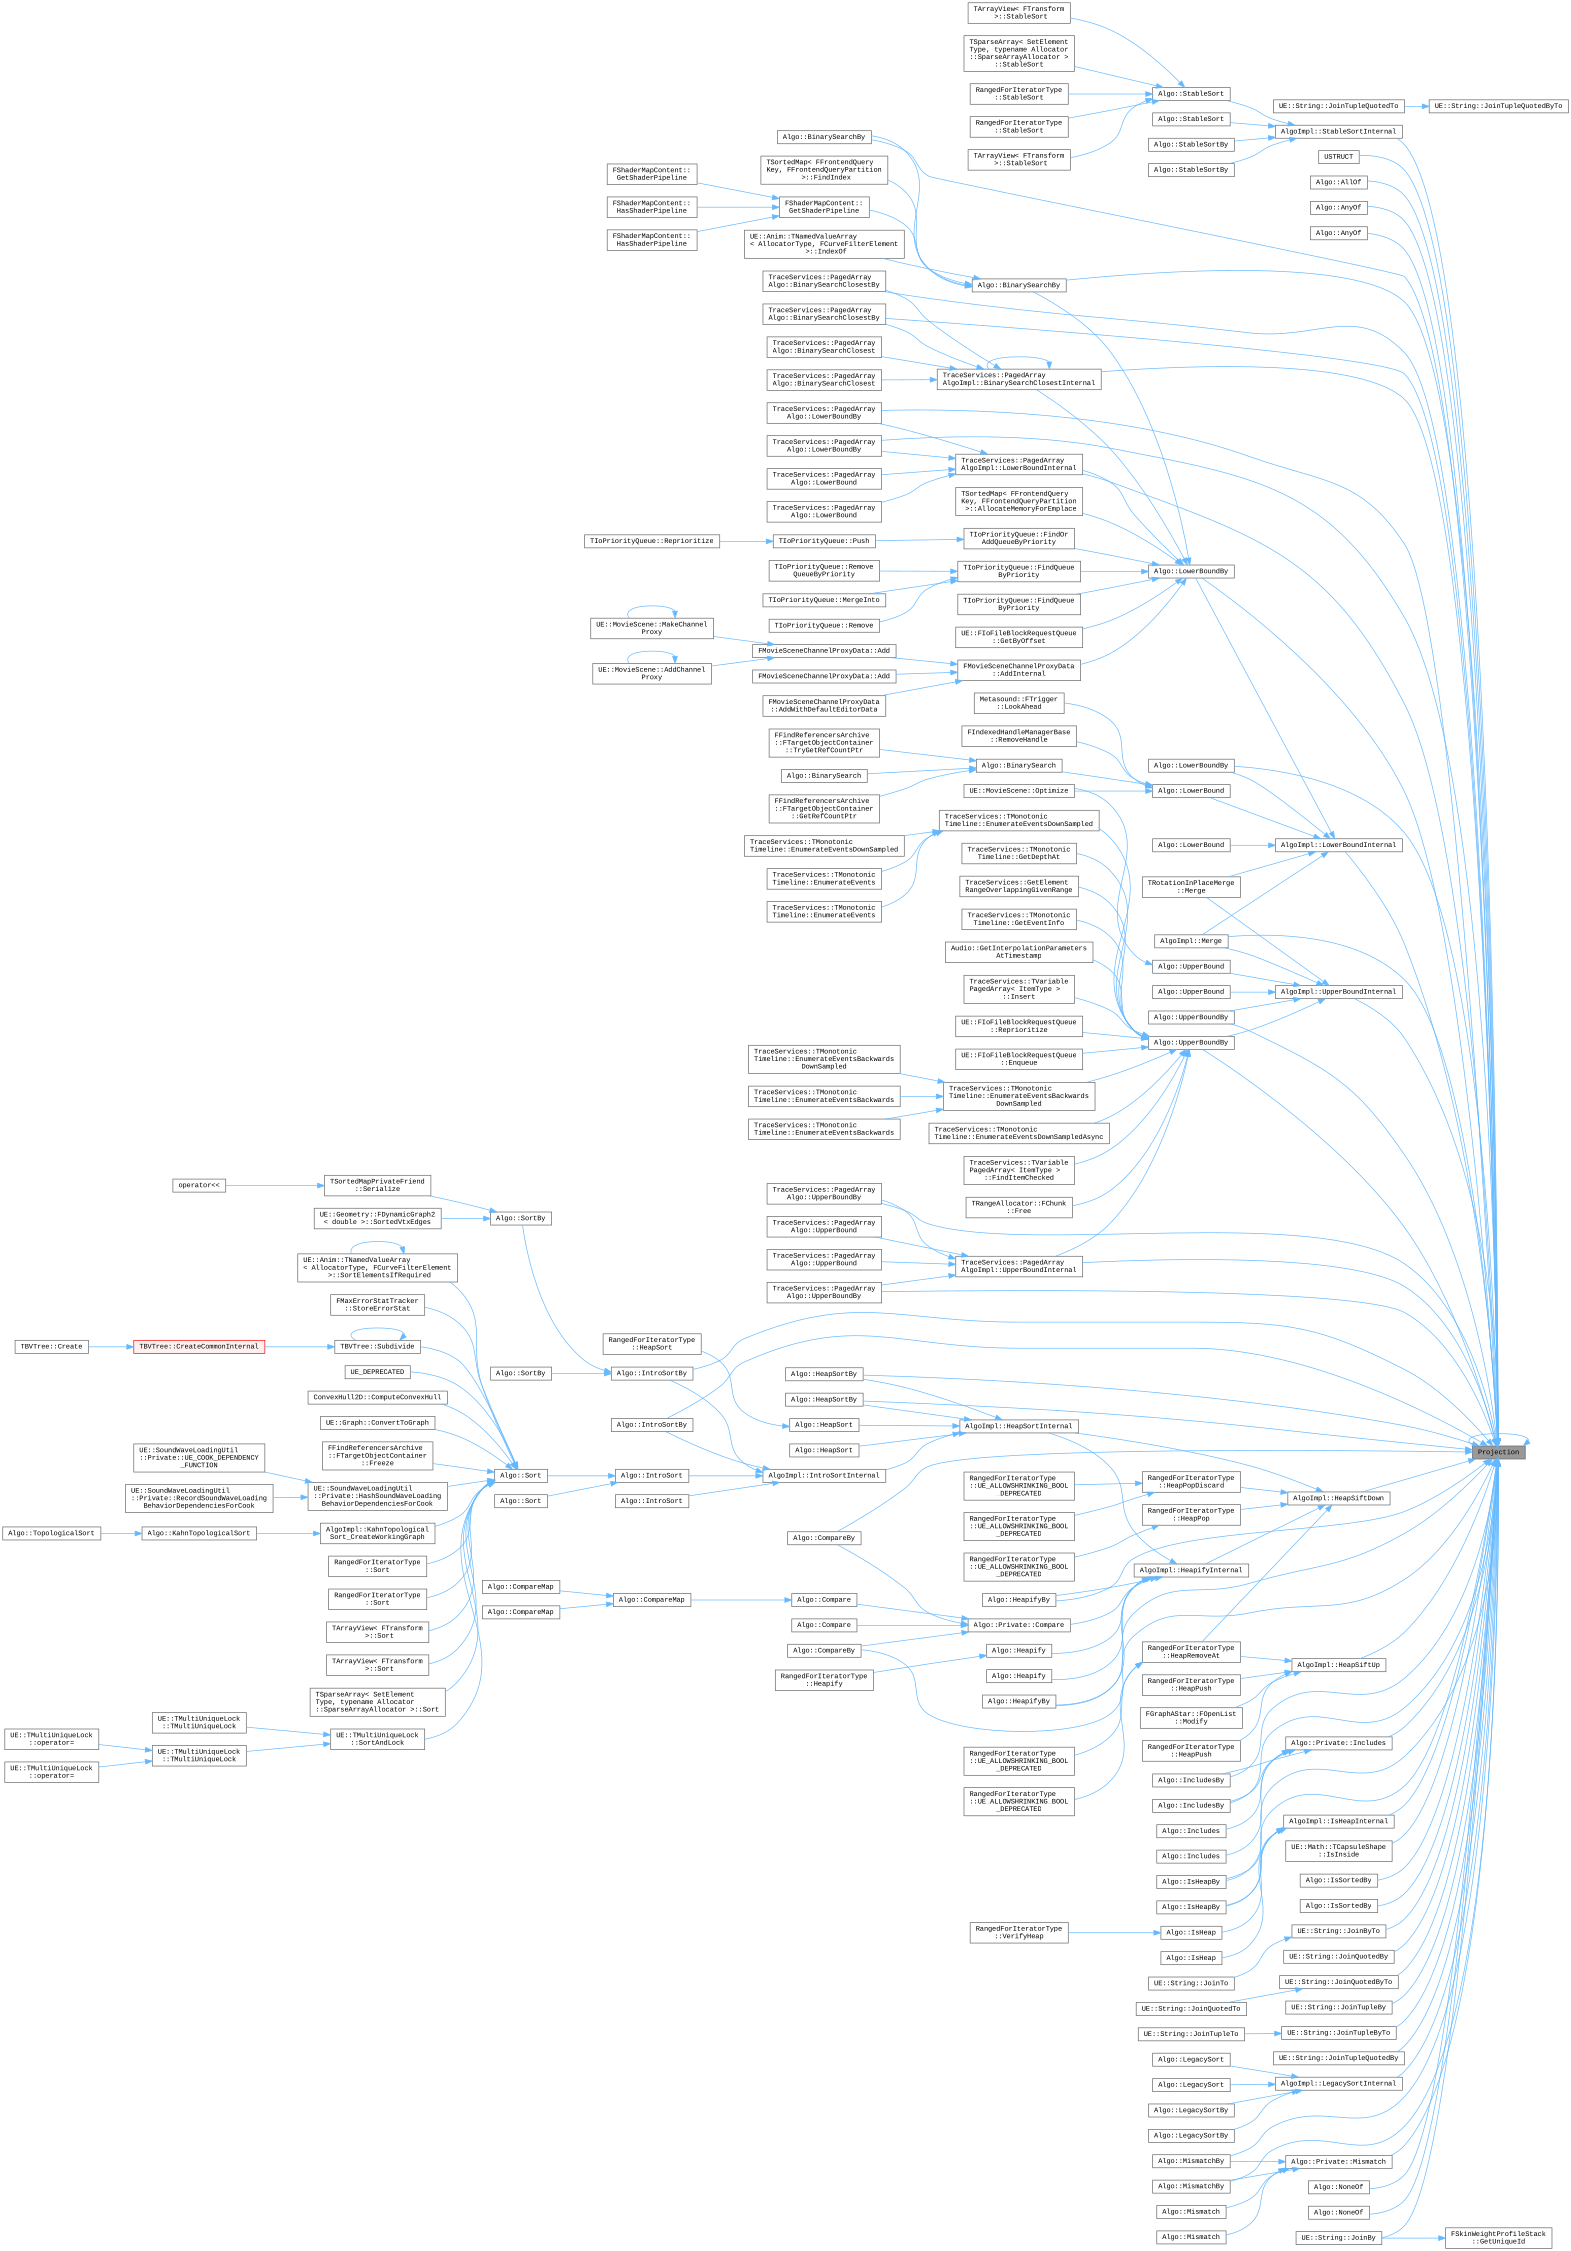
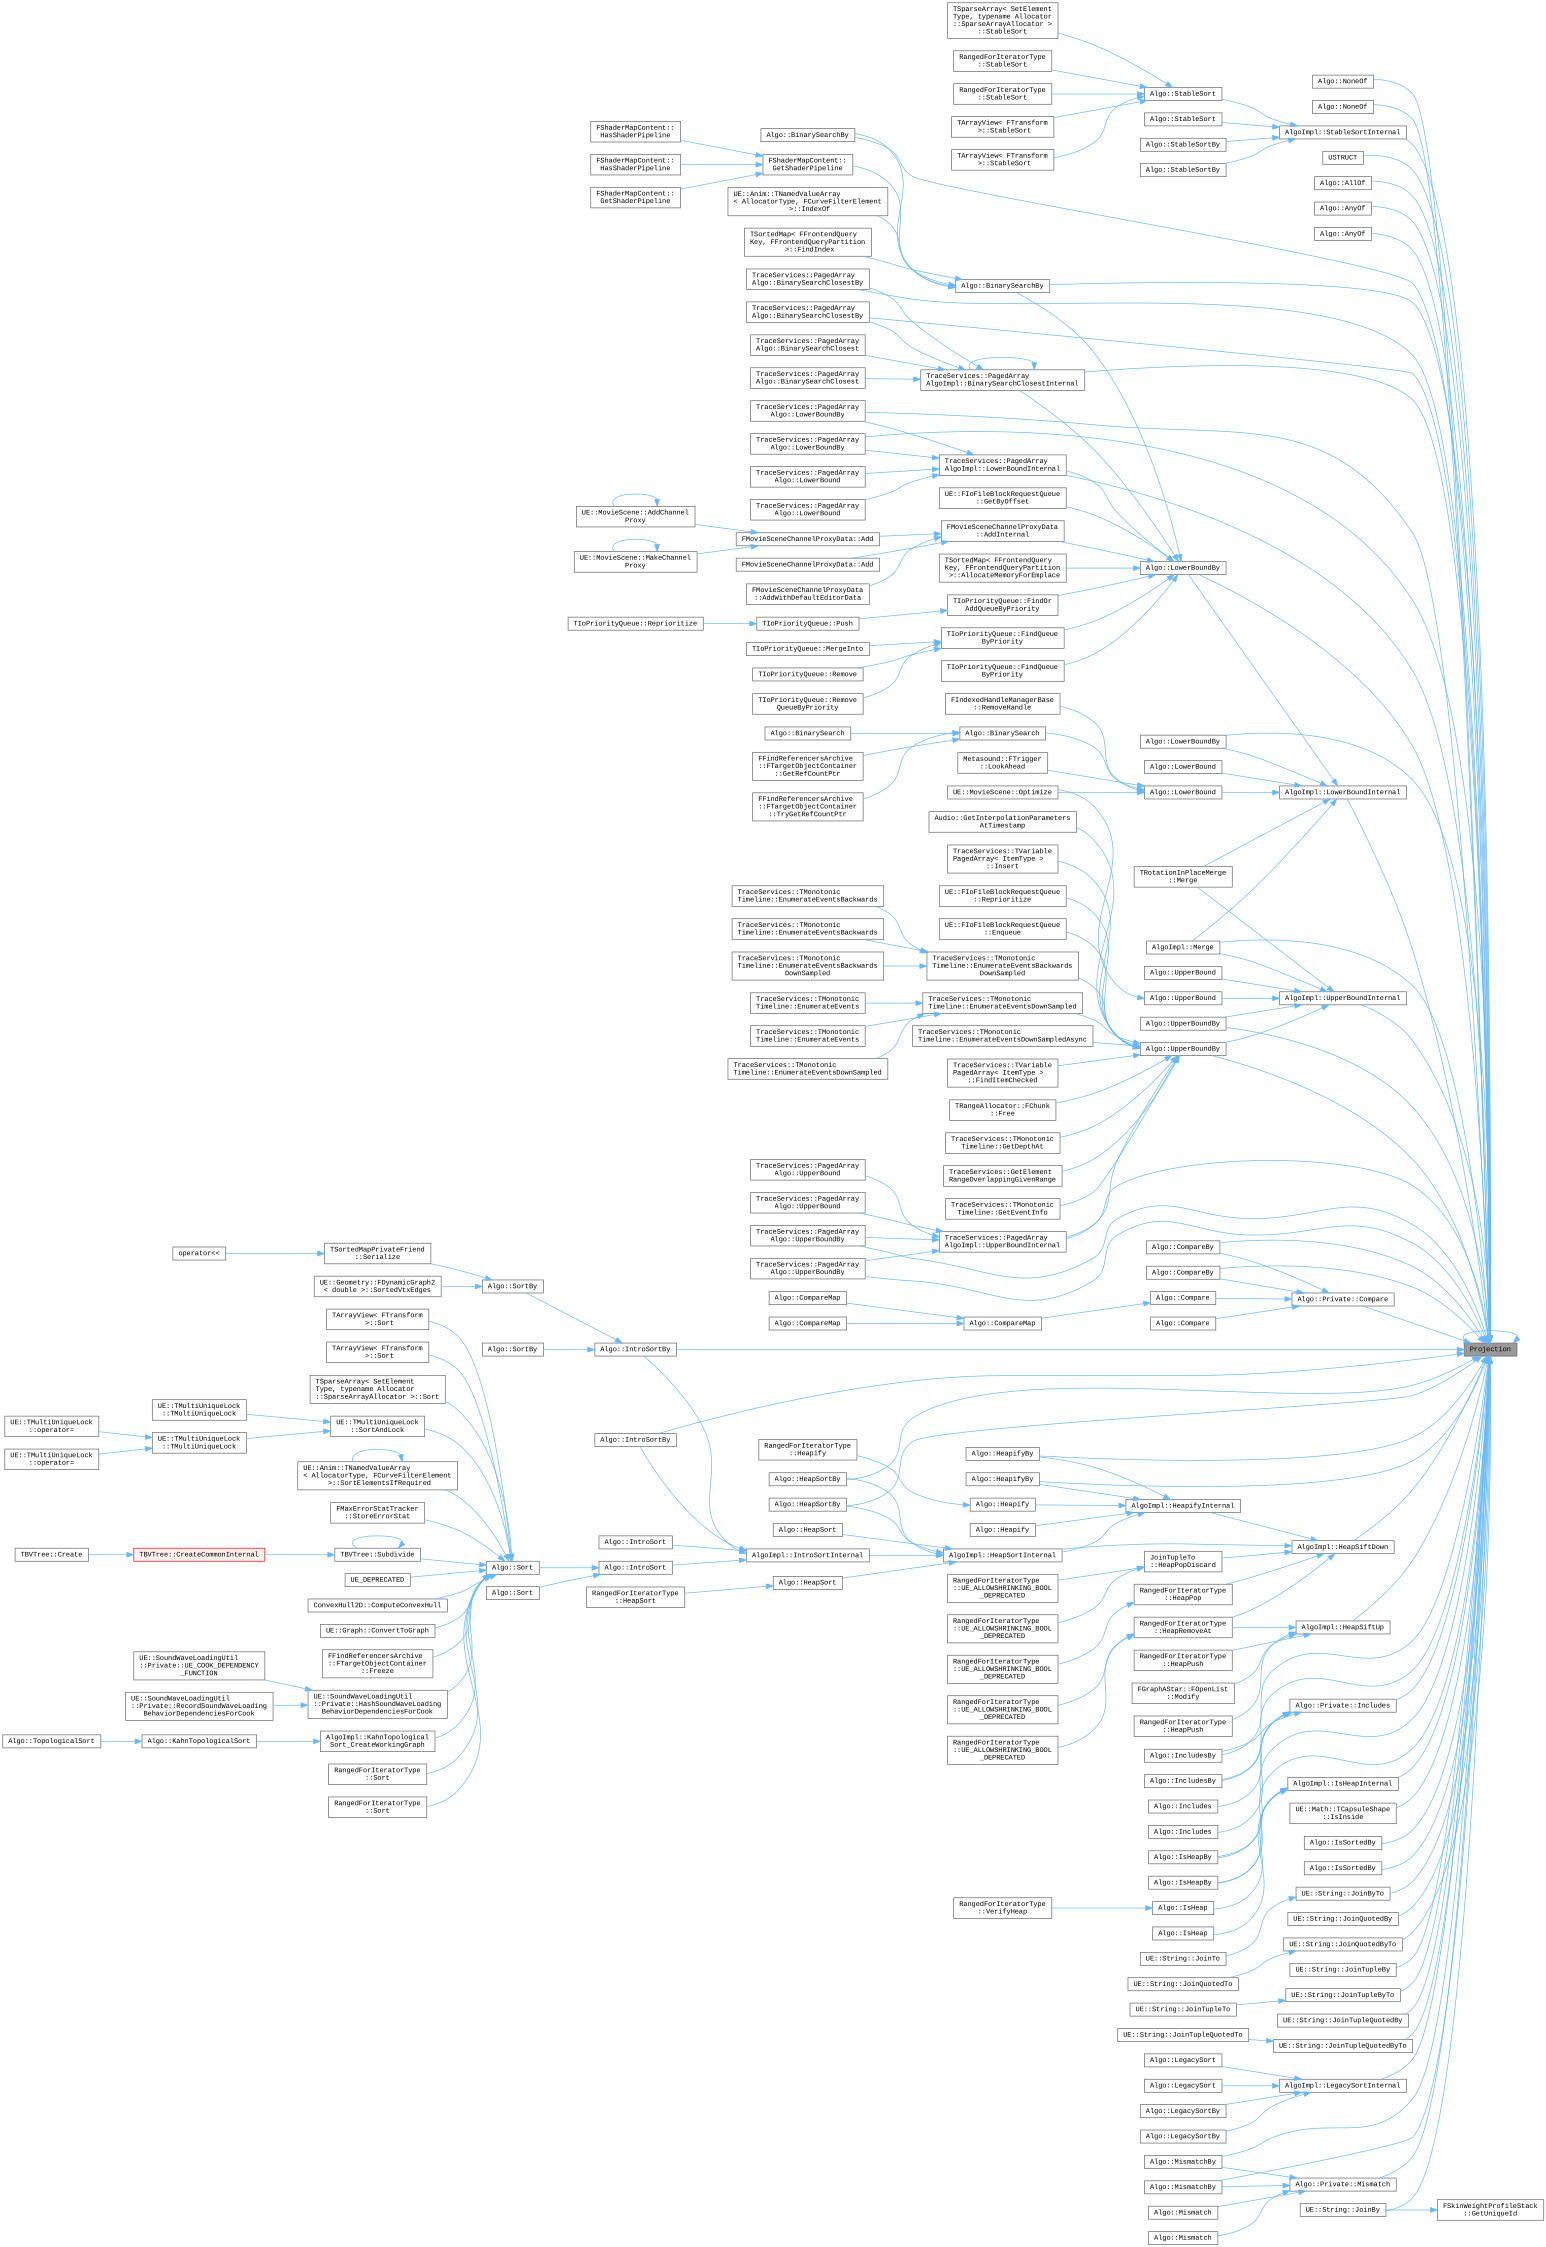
node "RangedForIteratorType ::HeapPopDiscard": label "RangedForIteratorType ::HeapPopDiscard" -> "JoinTupleTo ::HeapPopDiscard"
edge "Algo::Private::Compare" -> "AlgoImpl::HeapifyInternal": now "Algo::Private::Compare" -> "Projection"
edge "UE::String::JoinTupleQuotedByTo" -> "Projection": added
